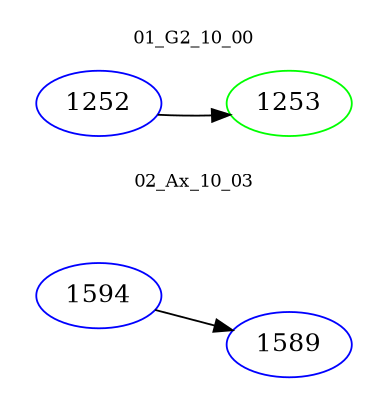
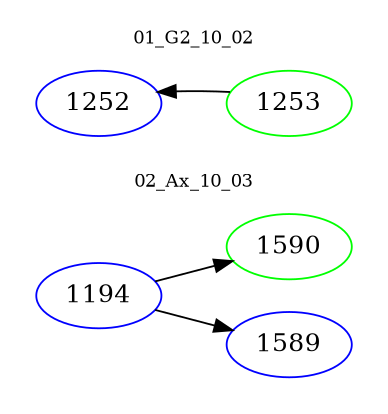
cluster "01_G2_10_00": label "01_G2_10_00" -> "01_G2_10_02"
edge "1252" -> "1253": reversed
node "1590": added
node "1594": label "1594" -> "1194"
